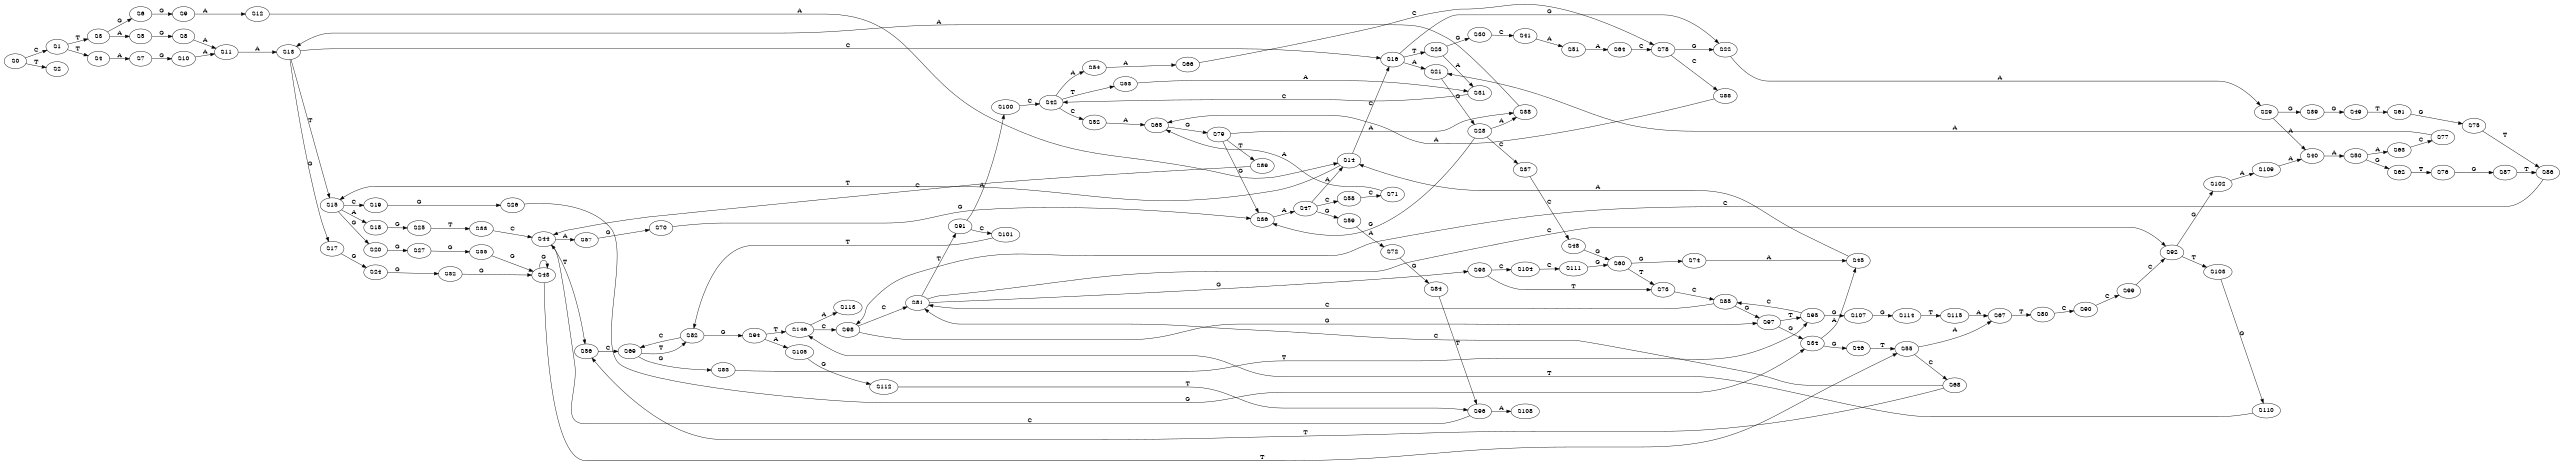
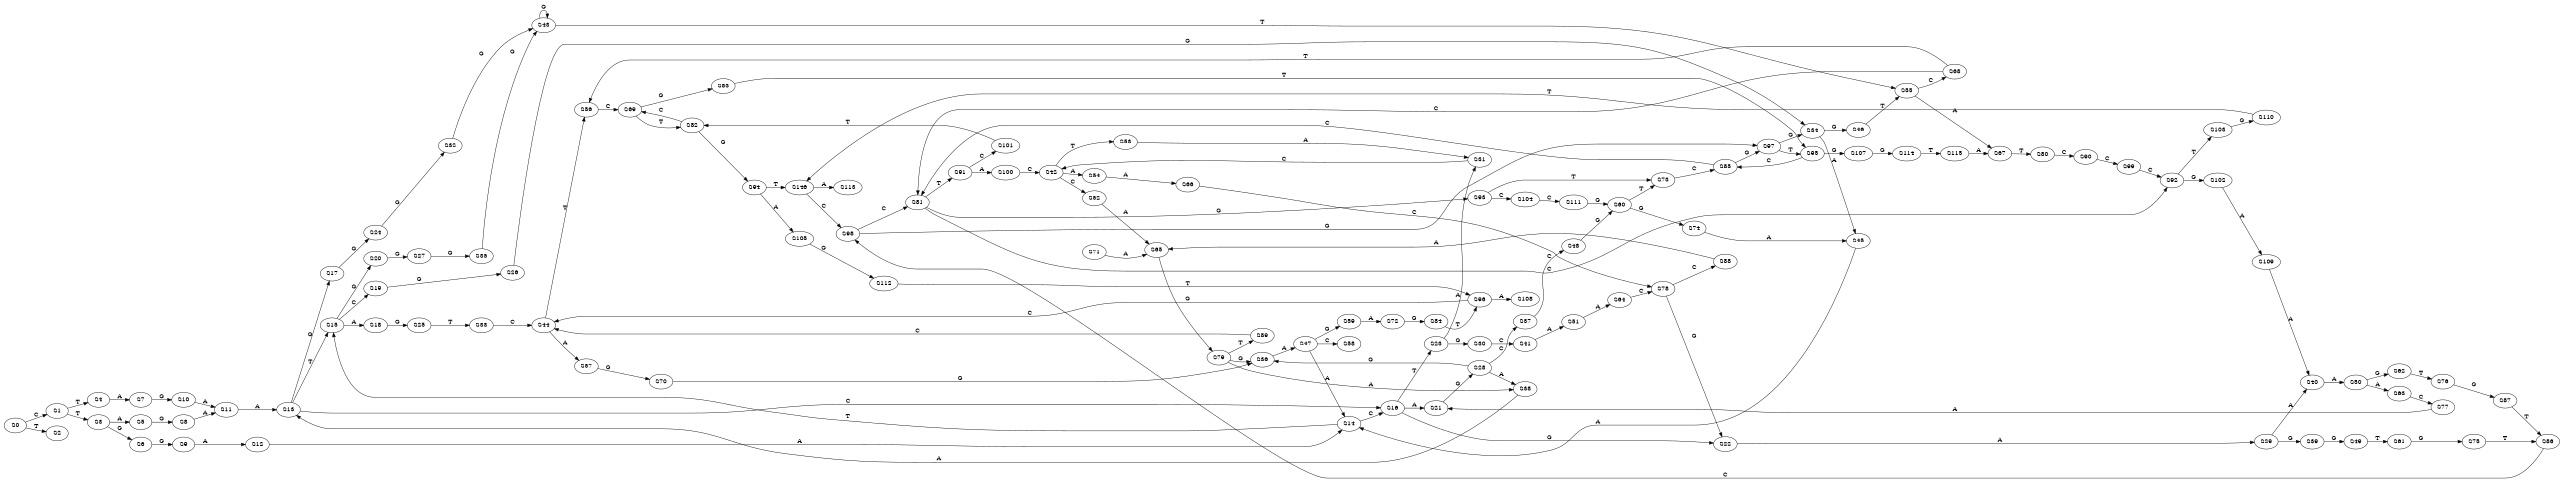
edge "S58" -> "S71": removed, label "C"
